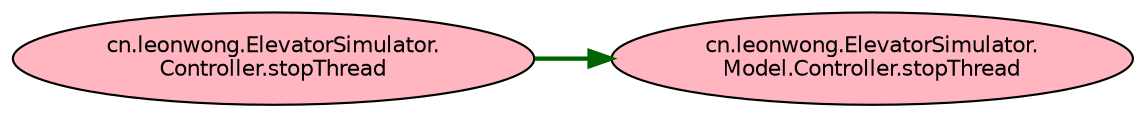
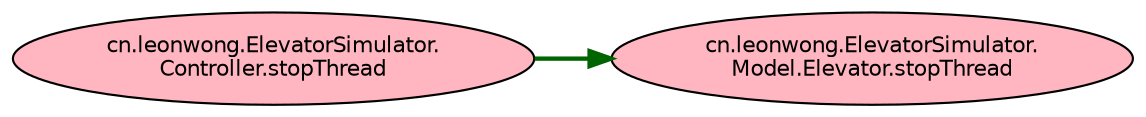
node "cn.leonwong.ElevatorSimulator. Model.Controller.stopThread": label "cn.leonwong.ElevatorSimulator. Model.Controller.stopThread" -> "cn.leonwong.ElevatorSimulator. Model.Elevator.stopThread"
